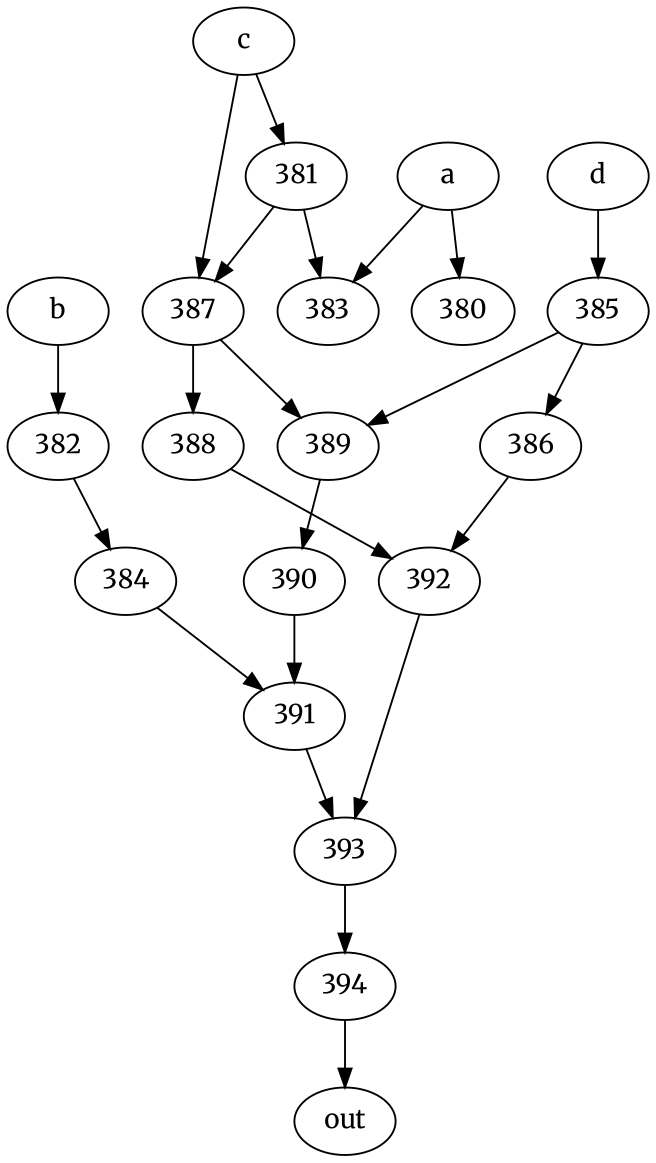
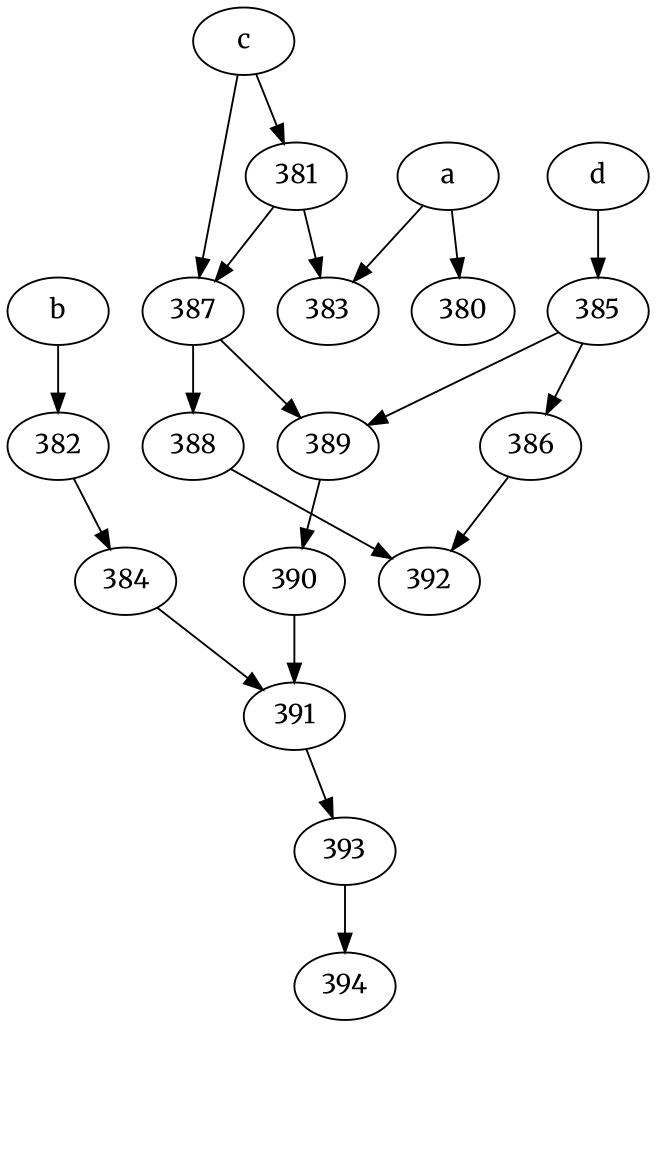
edge "392" -> "393": removed
node "out": removed
